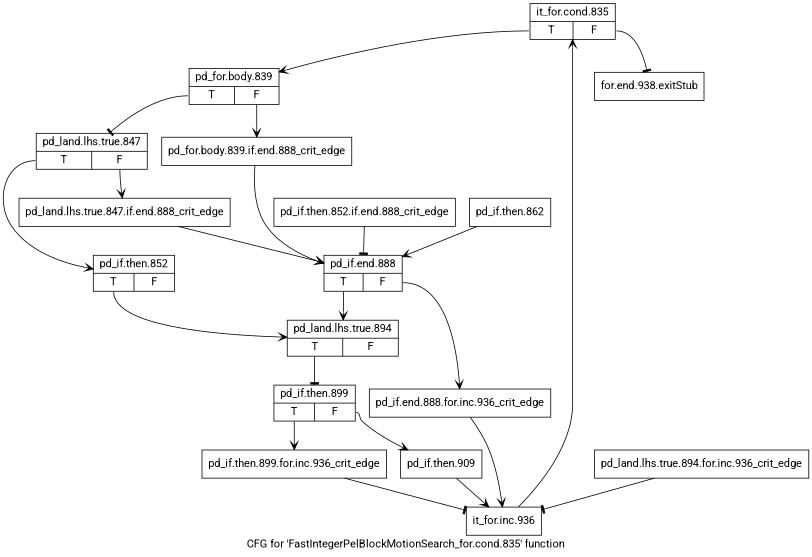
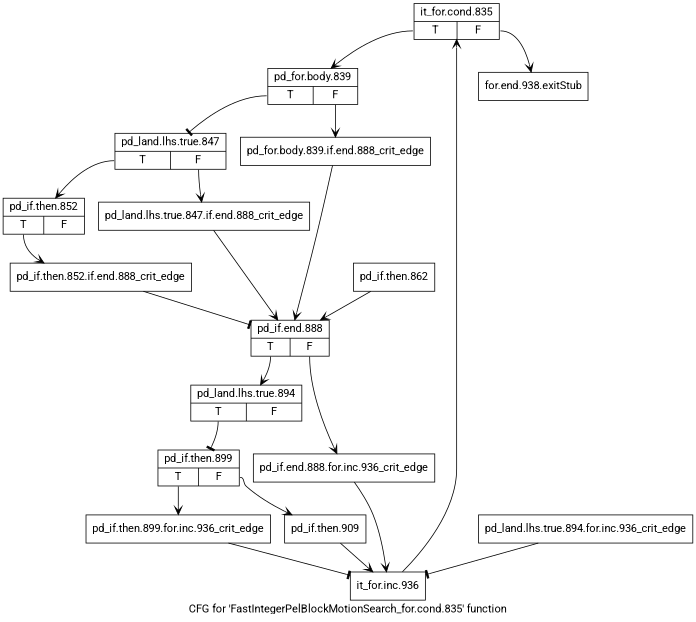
edge "it_for.cond.835" -> "for.end.938.exitStub": arrowhead tee -> vee
edge "pd_if.then.852" -> "pd_land.lhs.true.894": now "pd_if.then.852" -> "pd_if.then.852.if.end.888_crit_edge"
